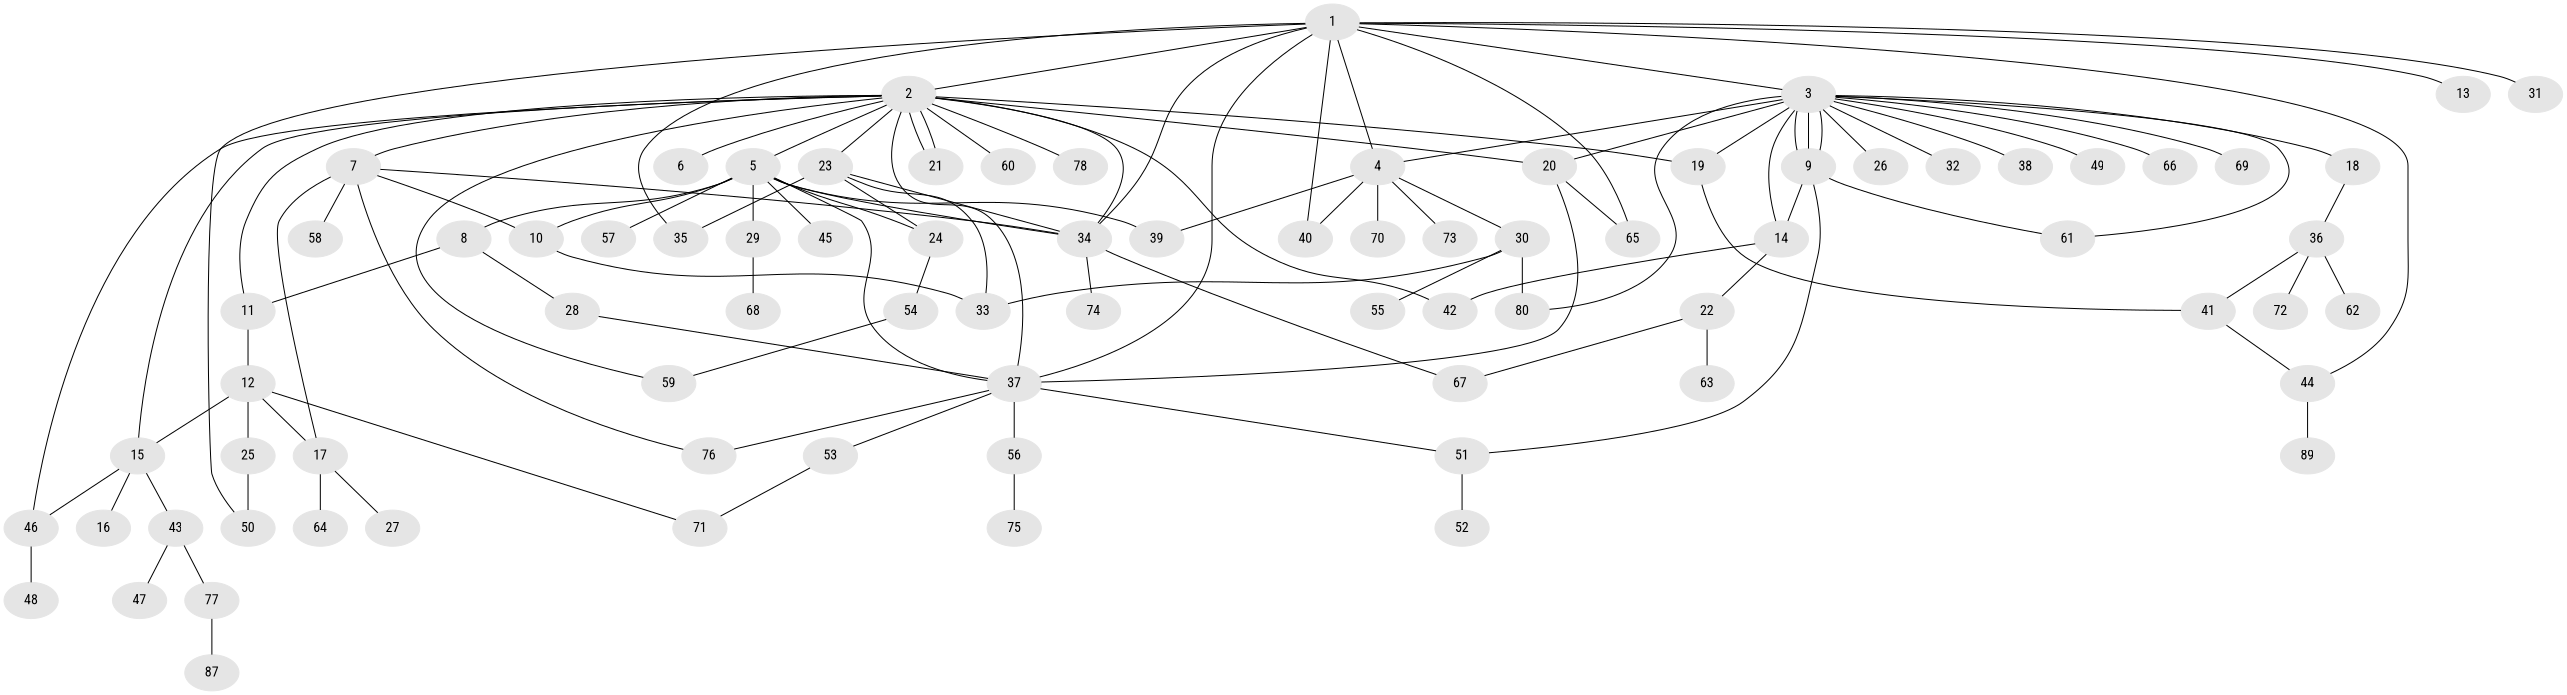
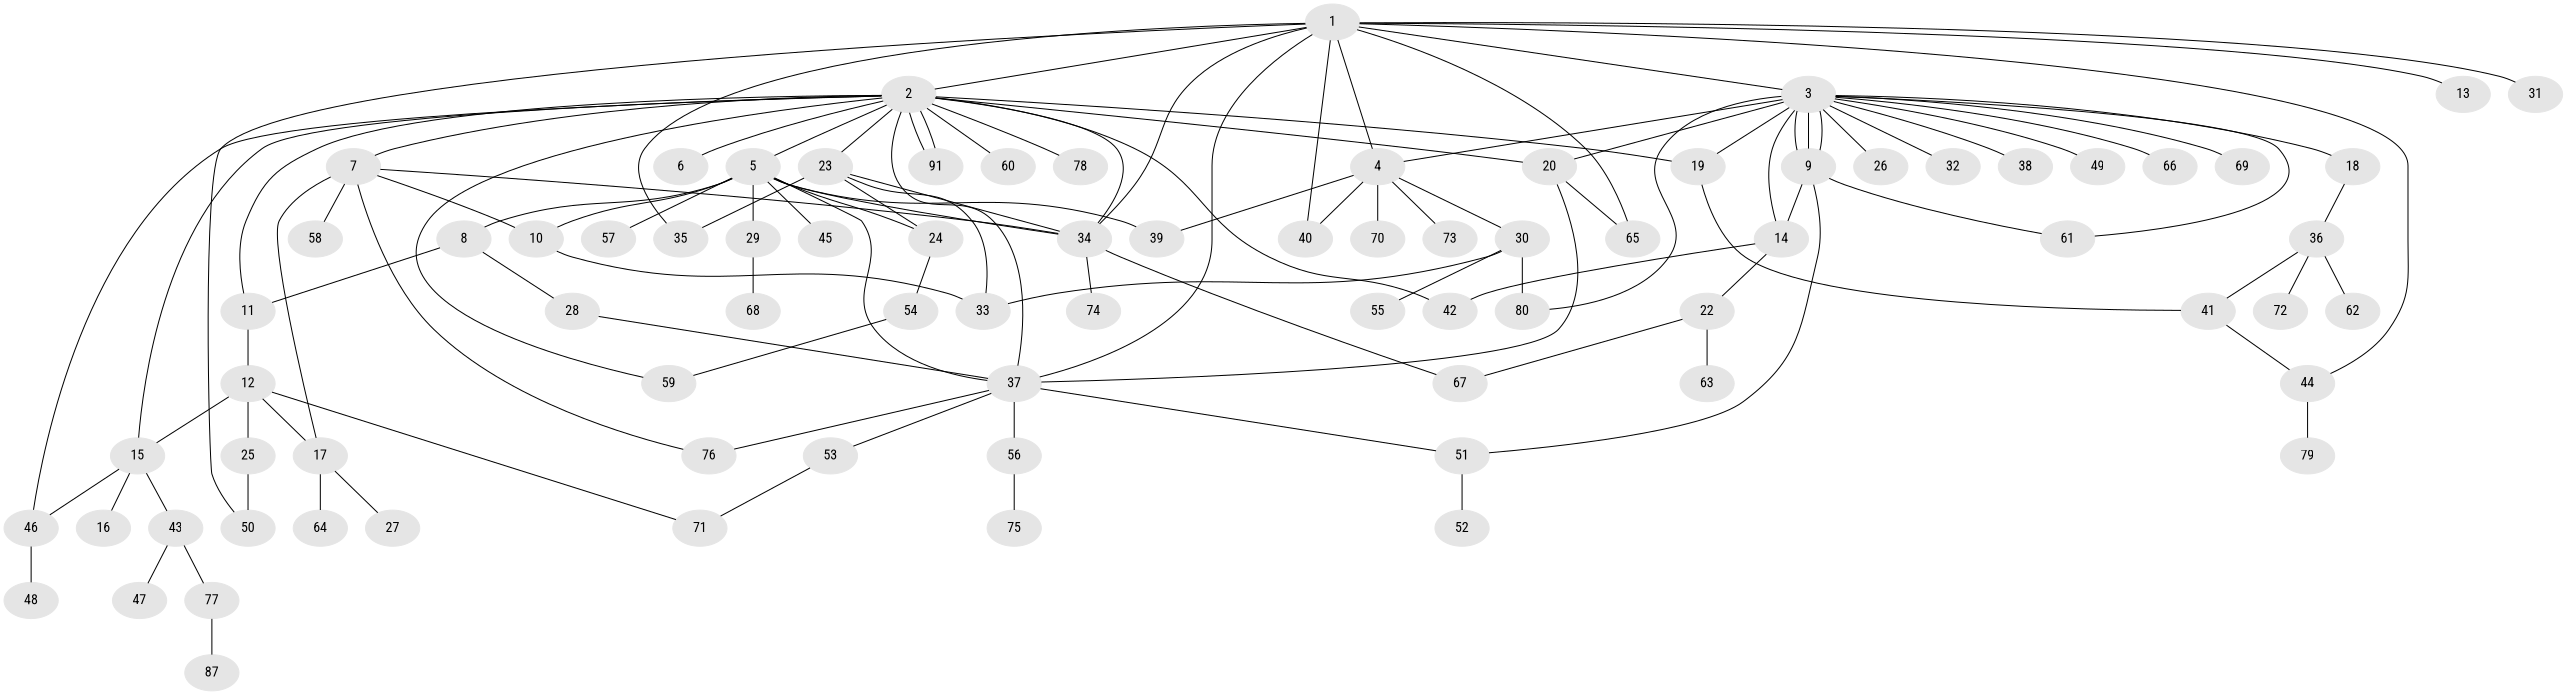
node "21": label "21" -> "91"
node "89": label "89" -> "79"
